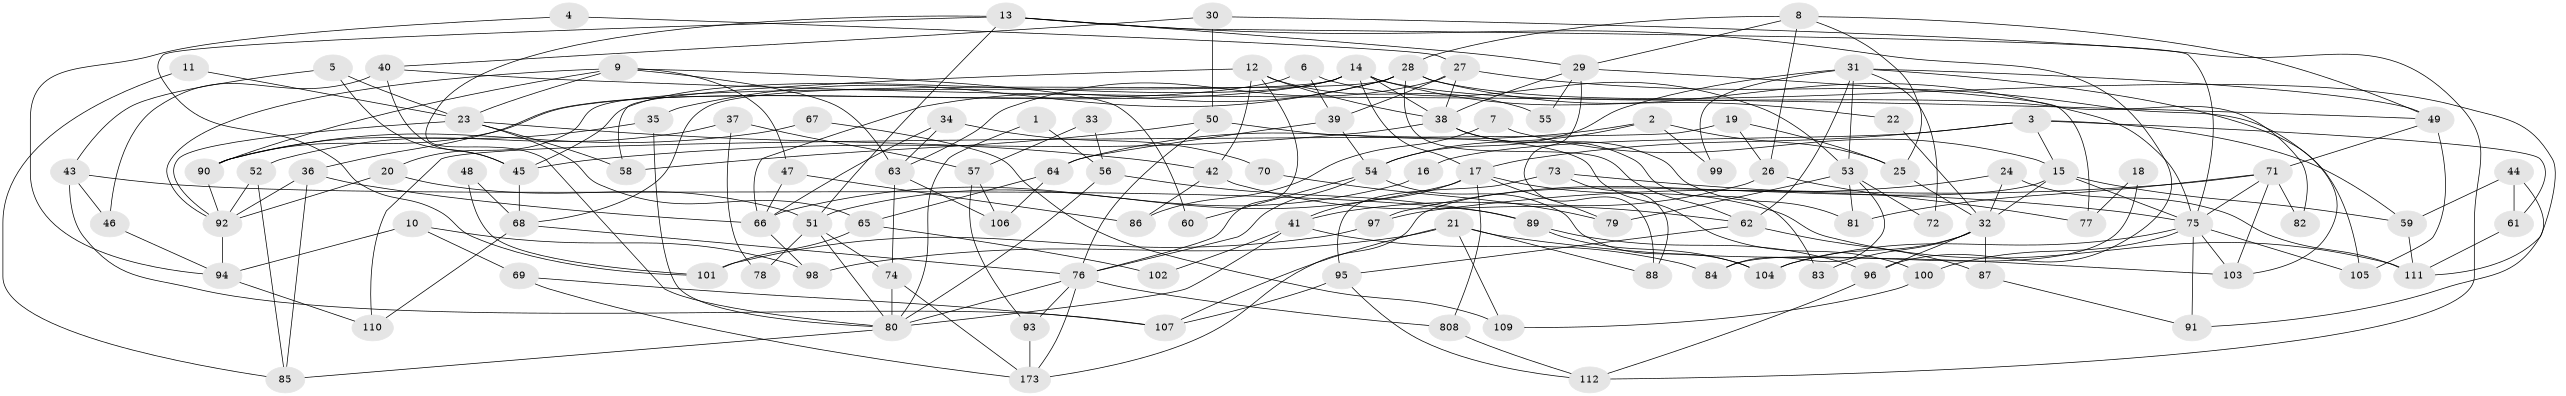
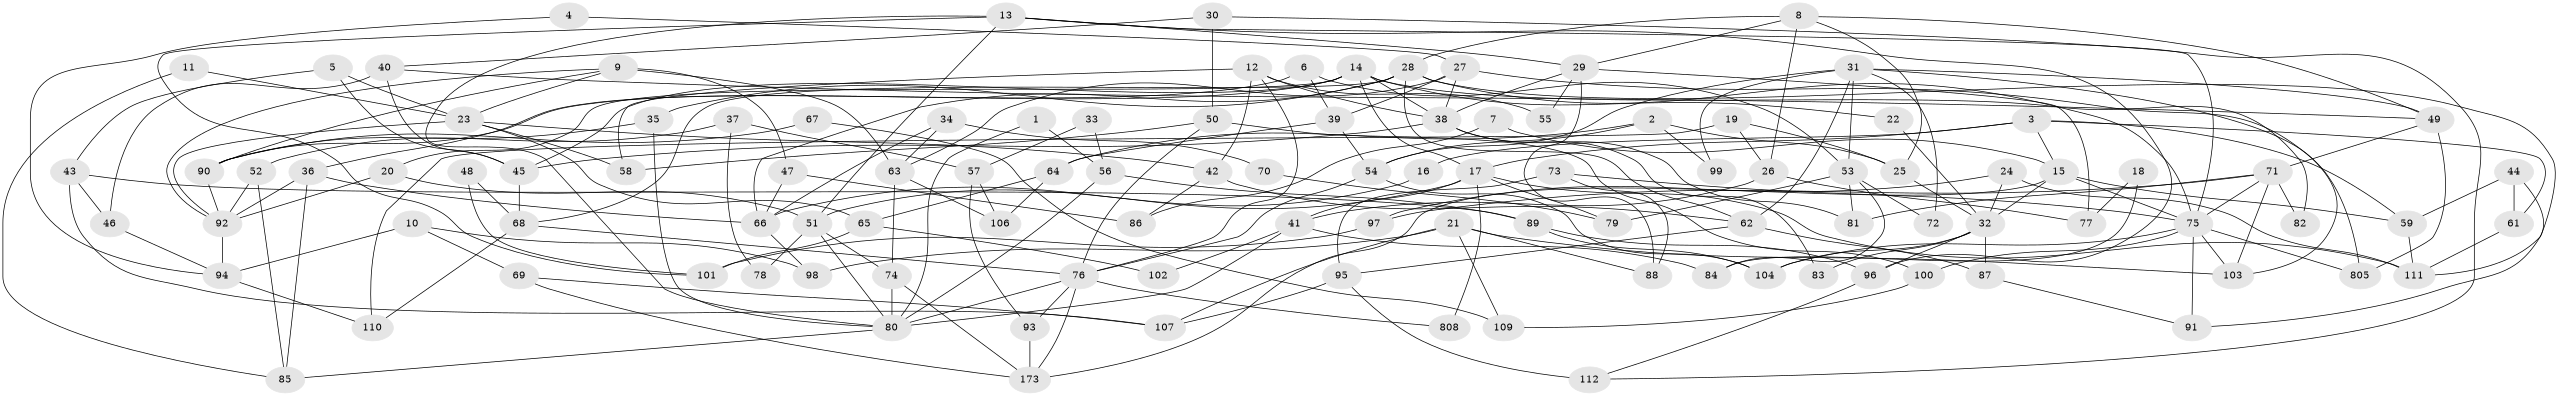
node "60": removed
node "105": label "105" -> "805"
edge "808" -- "112": removed
